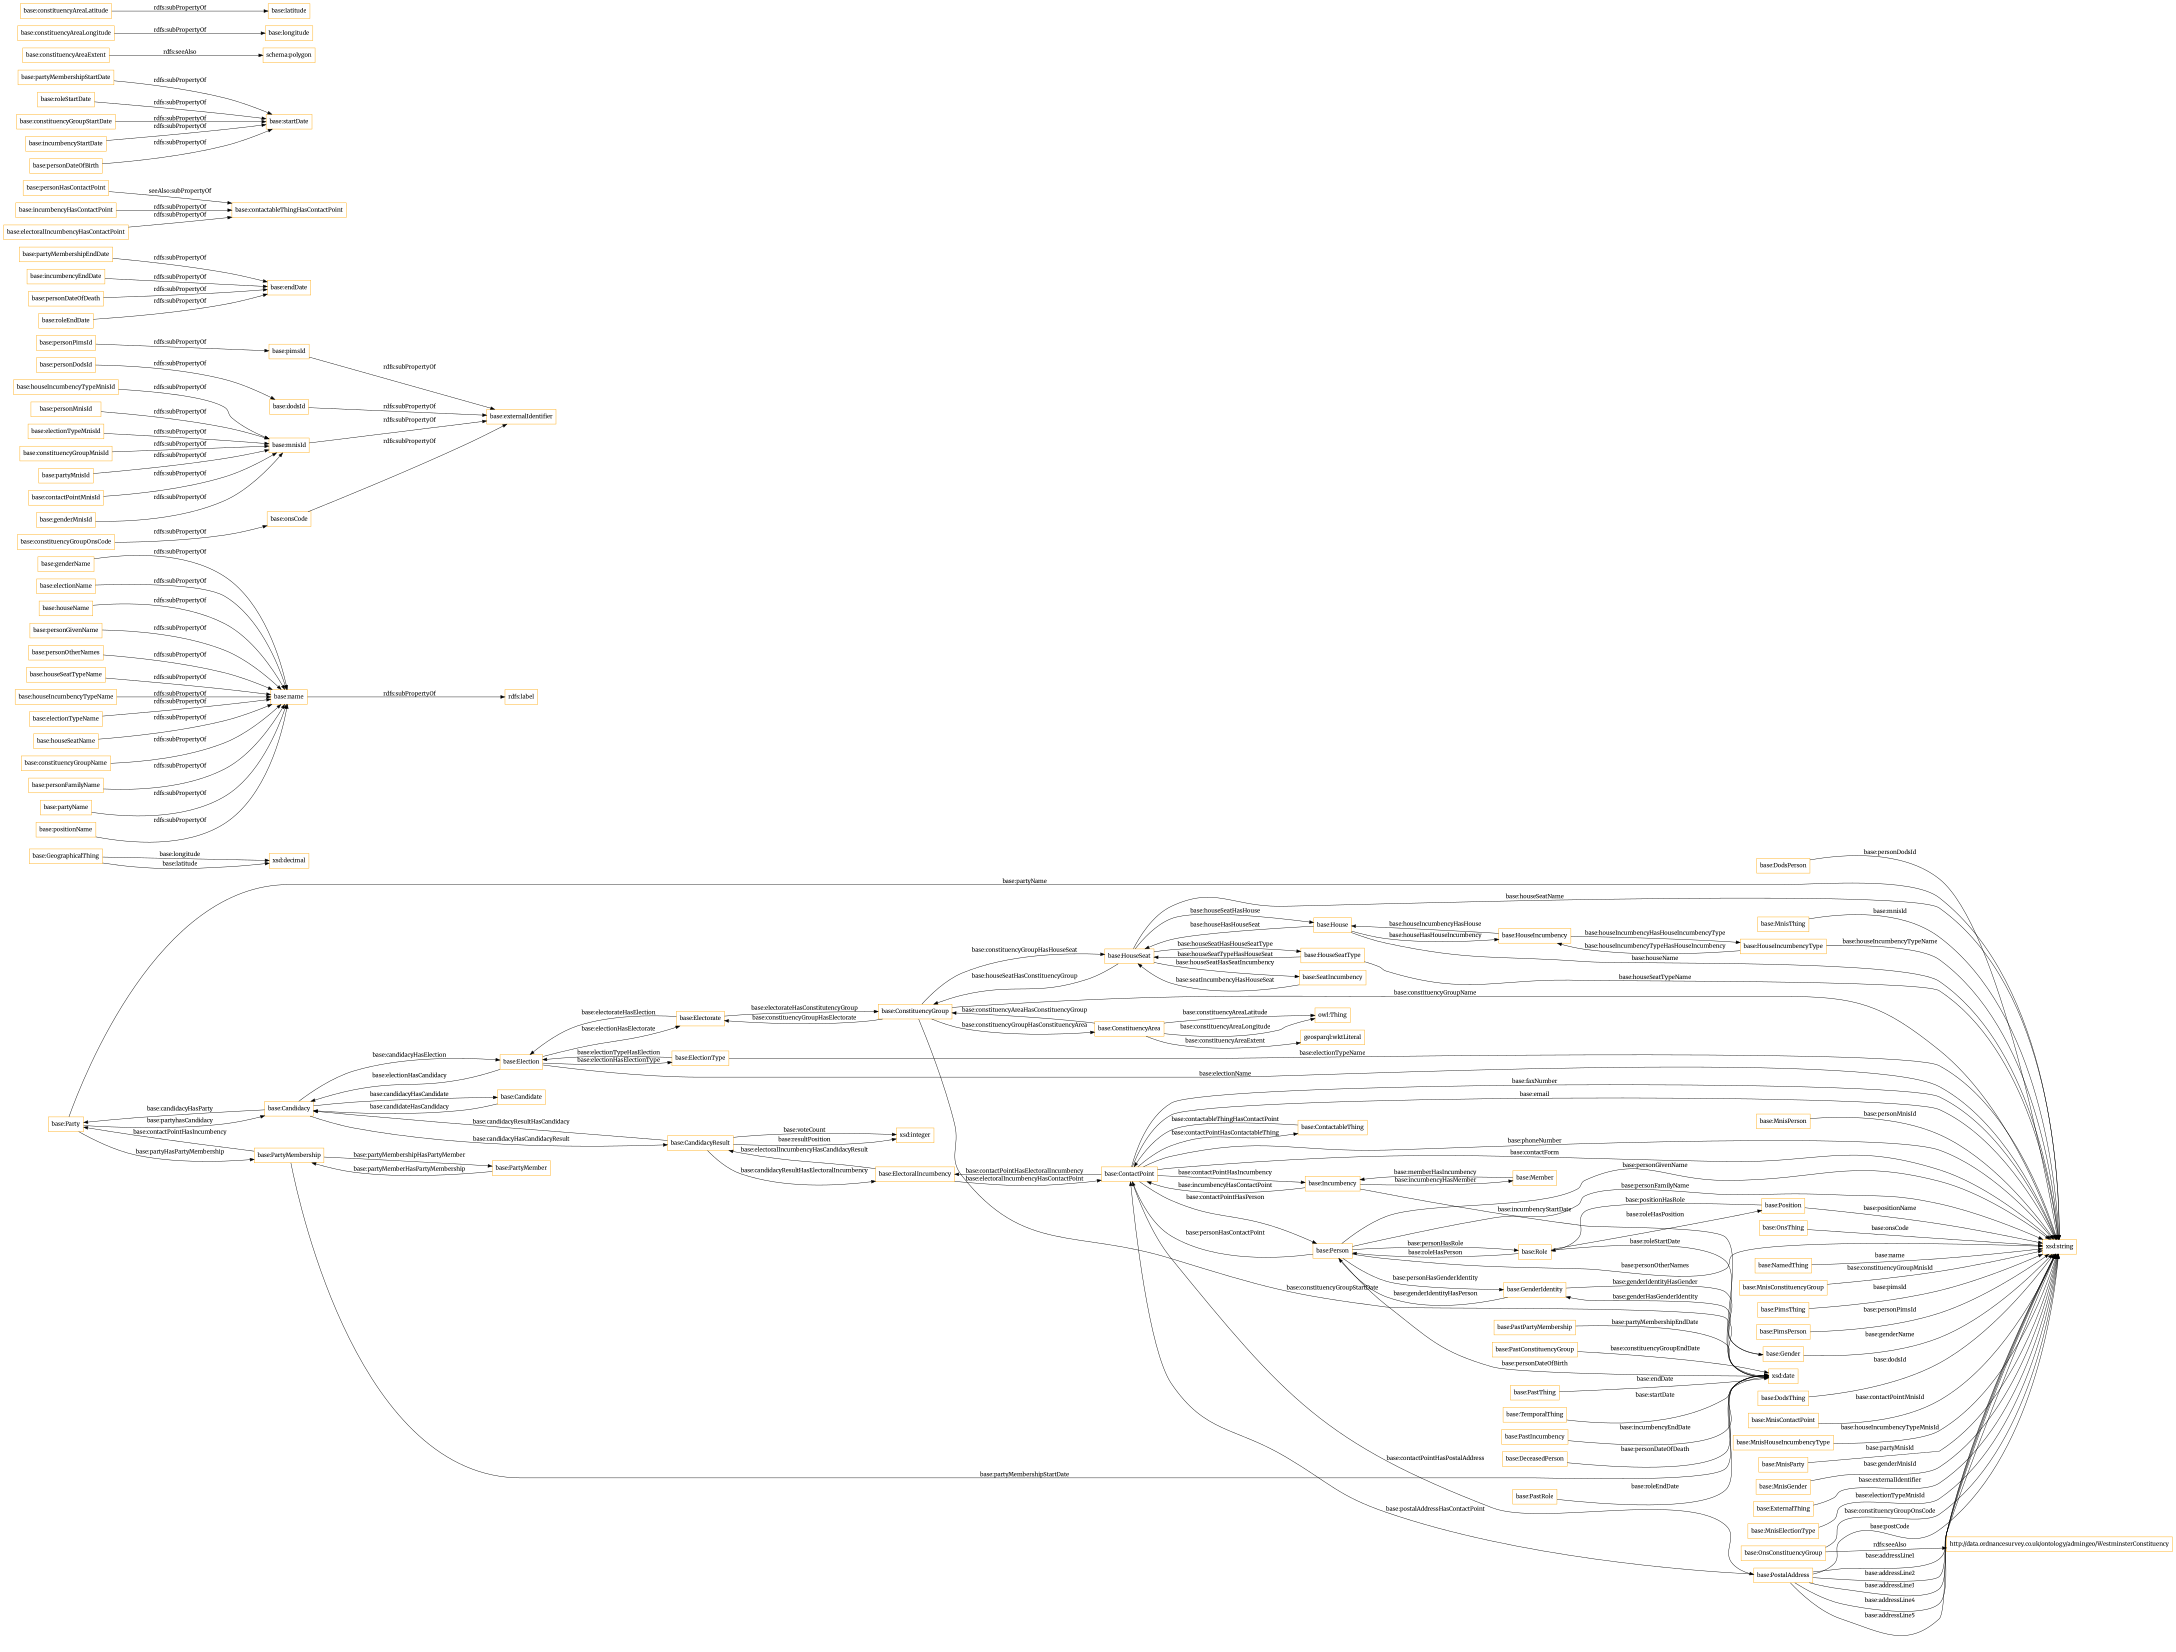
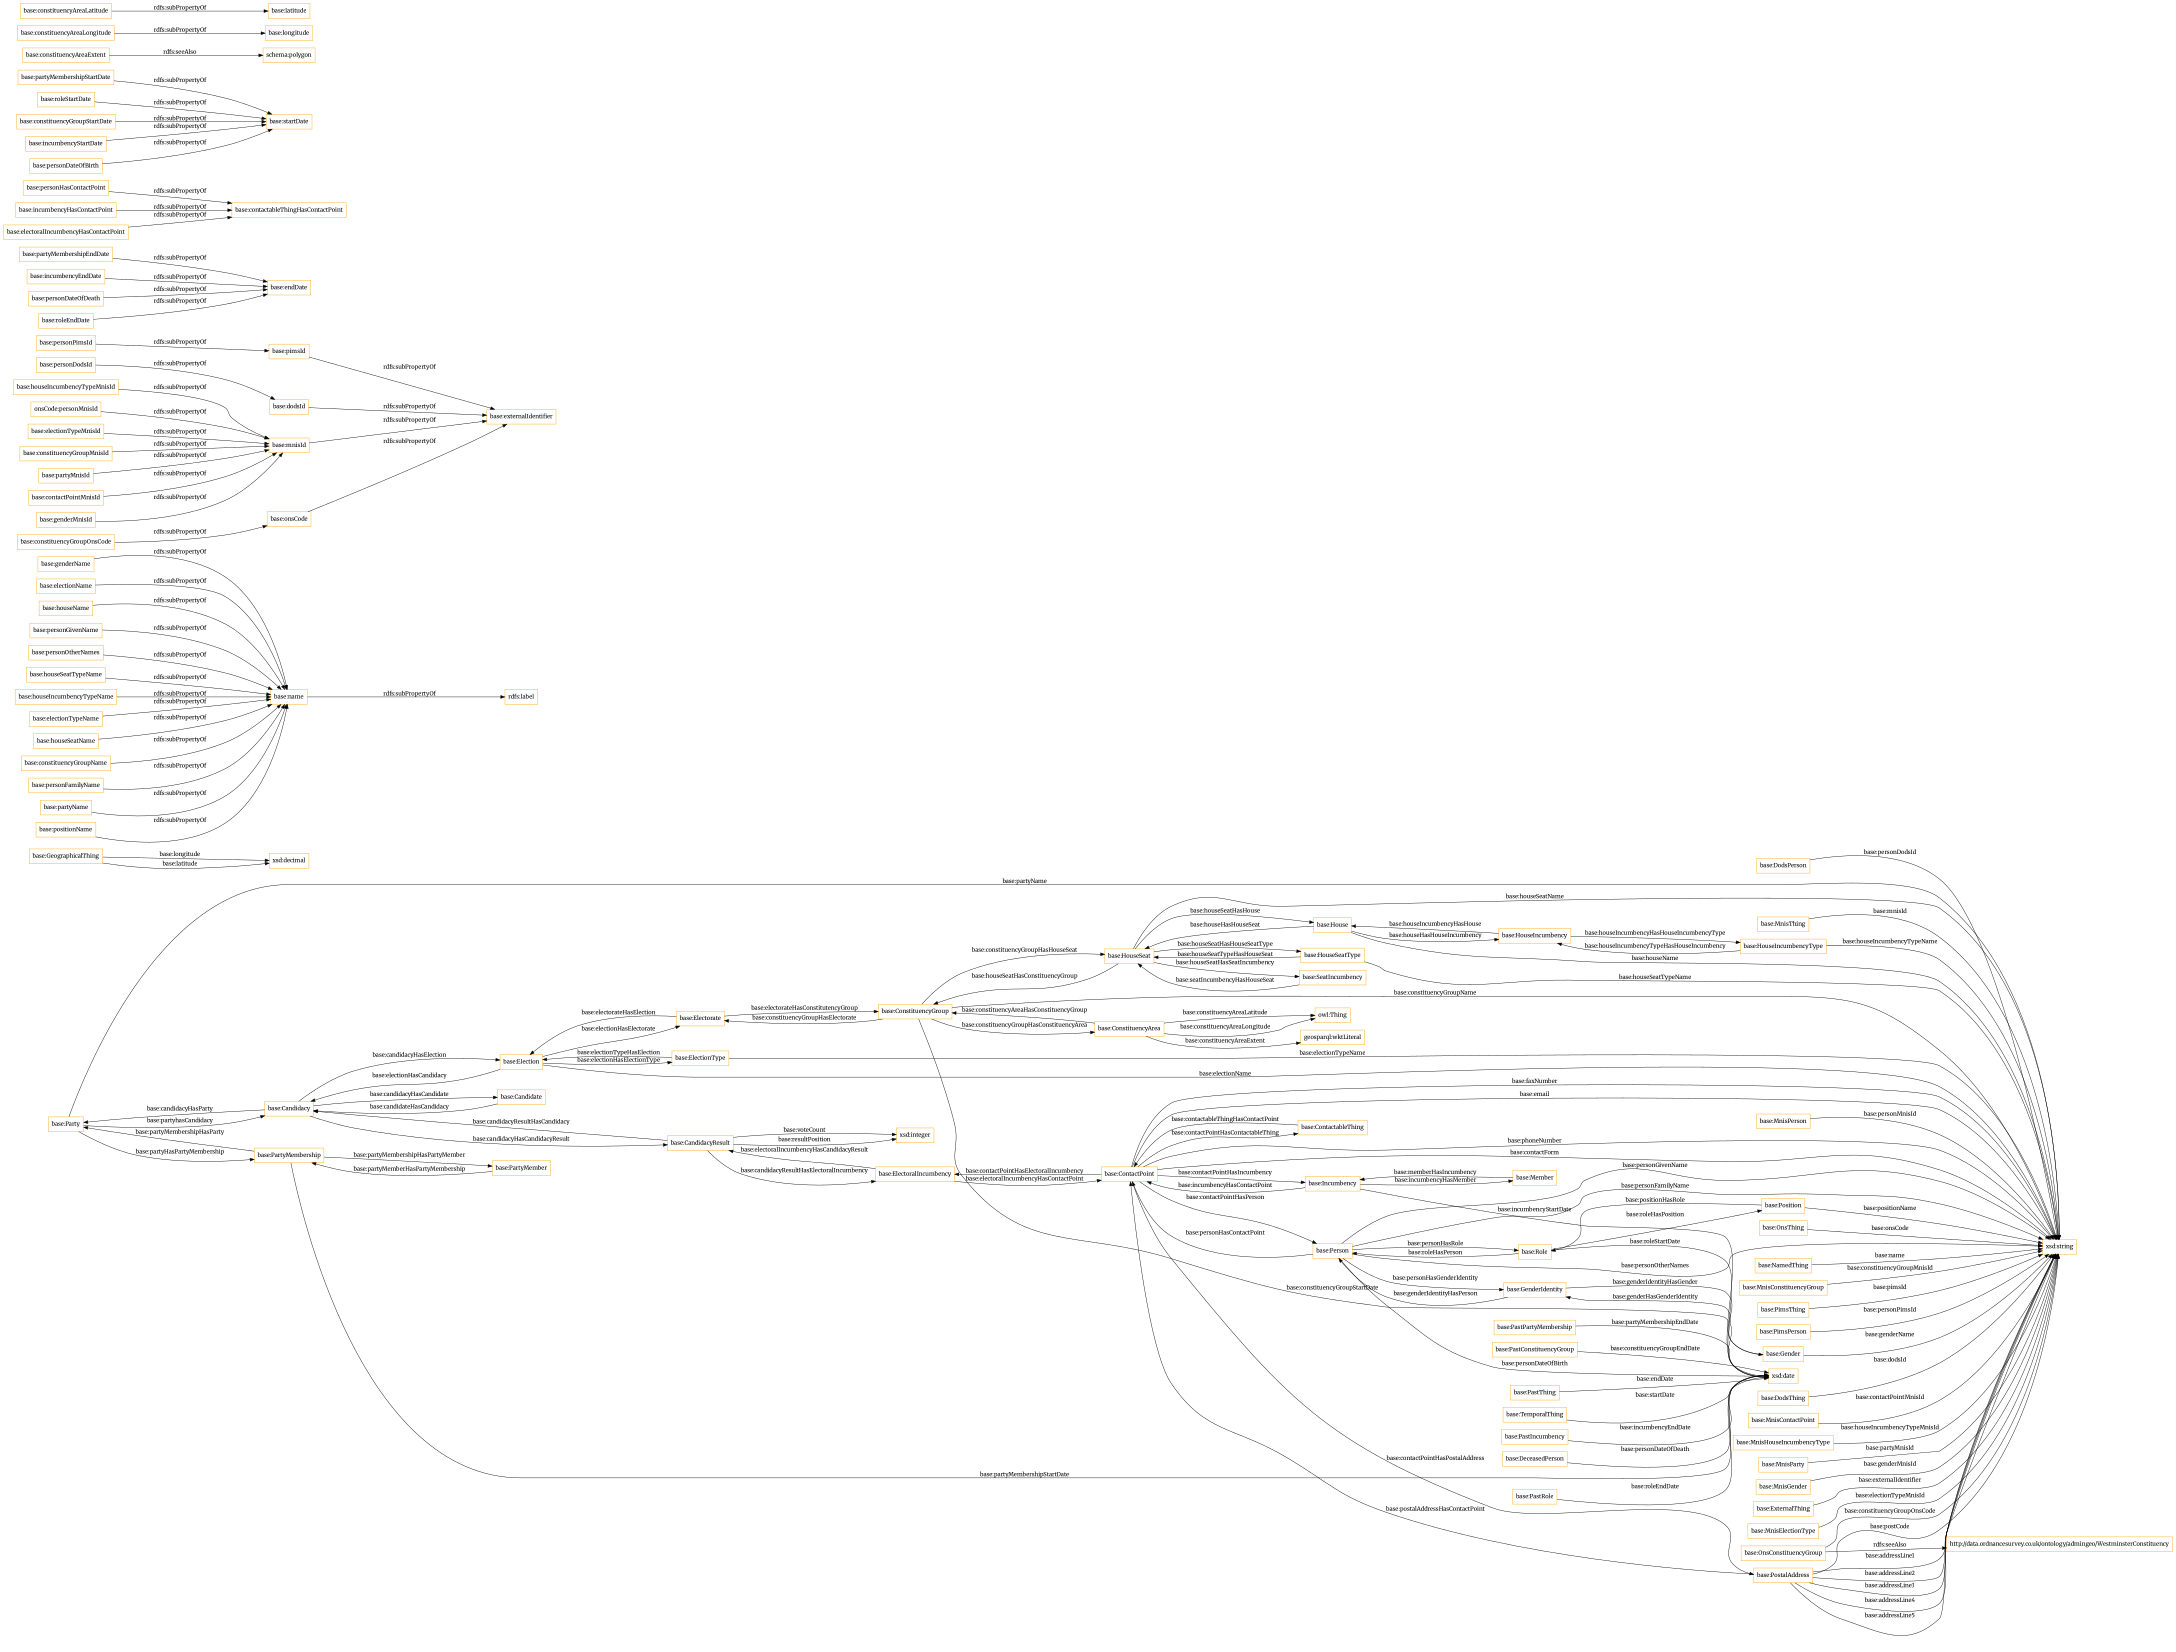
edge "base:personHasContactPoint" -> "base:contactableThingHasContactPoint": label "seeAlso:subPropertyOf" -> "rdfs:subPropertyOf"
node "base:personMnisId": label "base:personMnisId" -> "onsCode:personMnisId"
edge "base:PartyMembership" -> "base:Party": label "base:contactPointHasIncumbency" -> "base:partyMembershipHasParty"
